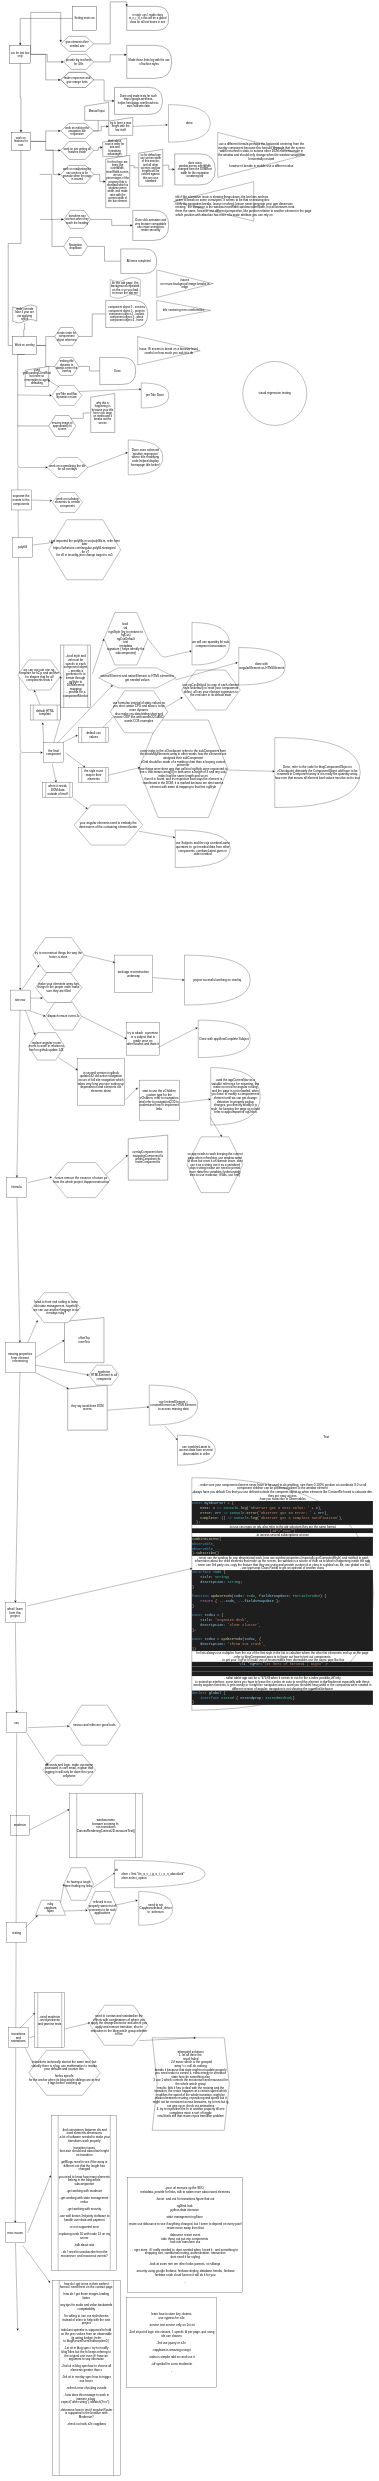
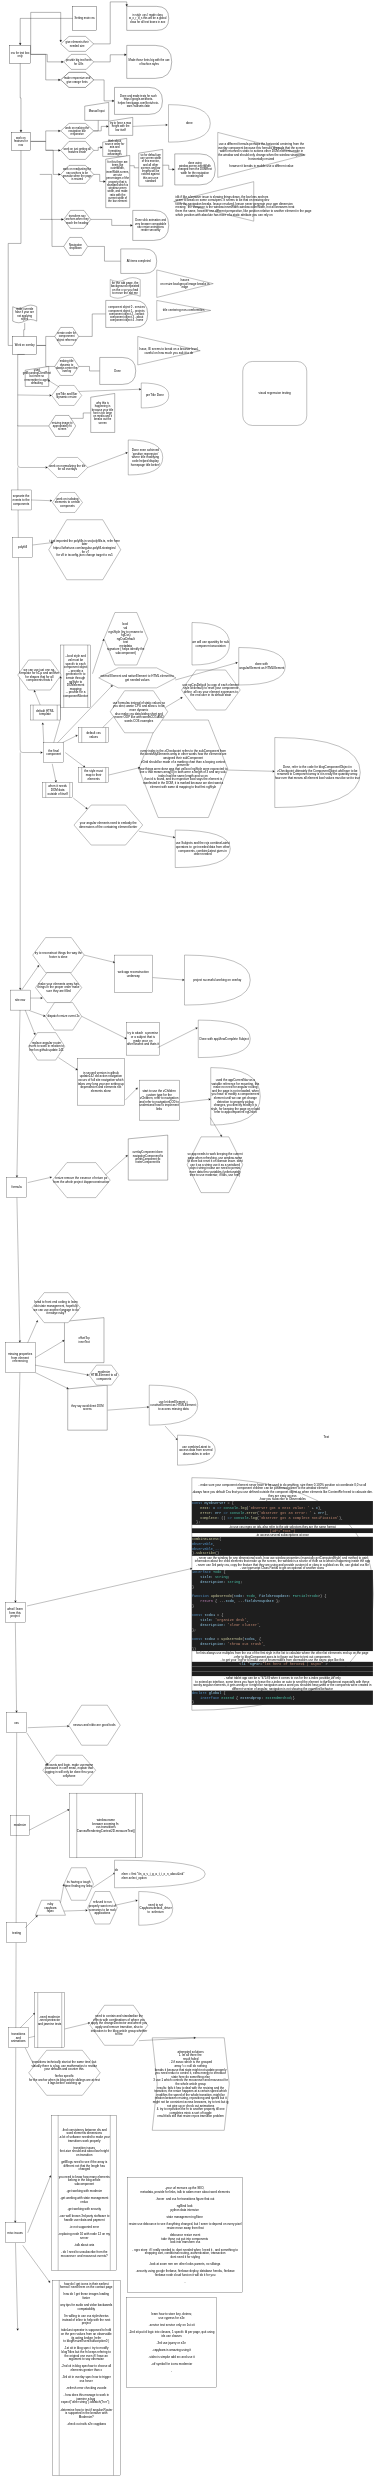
node "visual regression testing": shape ellipse -> rounded rectangle
edge "bool val ngsStyle (try to rename to ngCss) ngCssDefault text metadata signature ( helps identify the subcomponent)" -> "we will use quanitity for sub component associaton": removed
